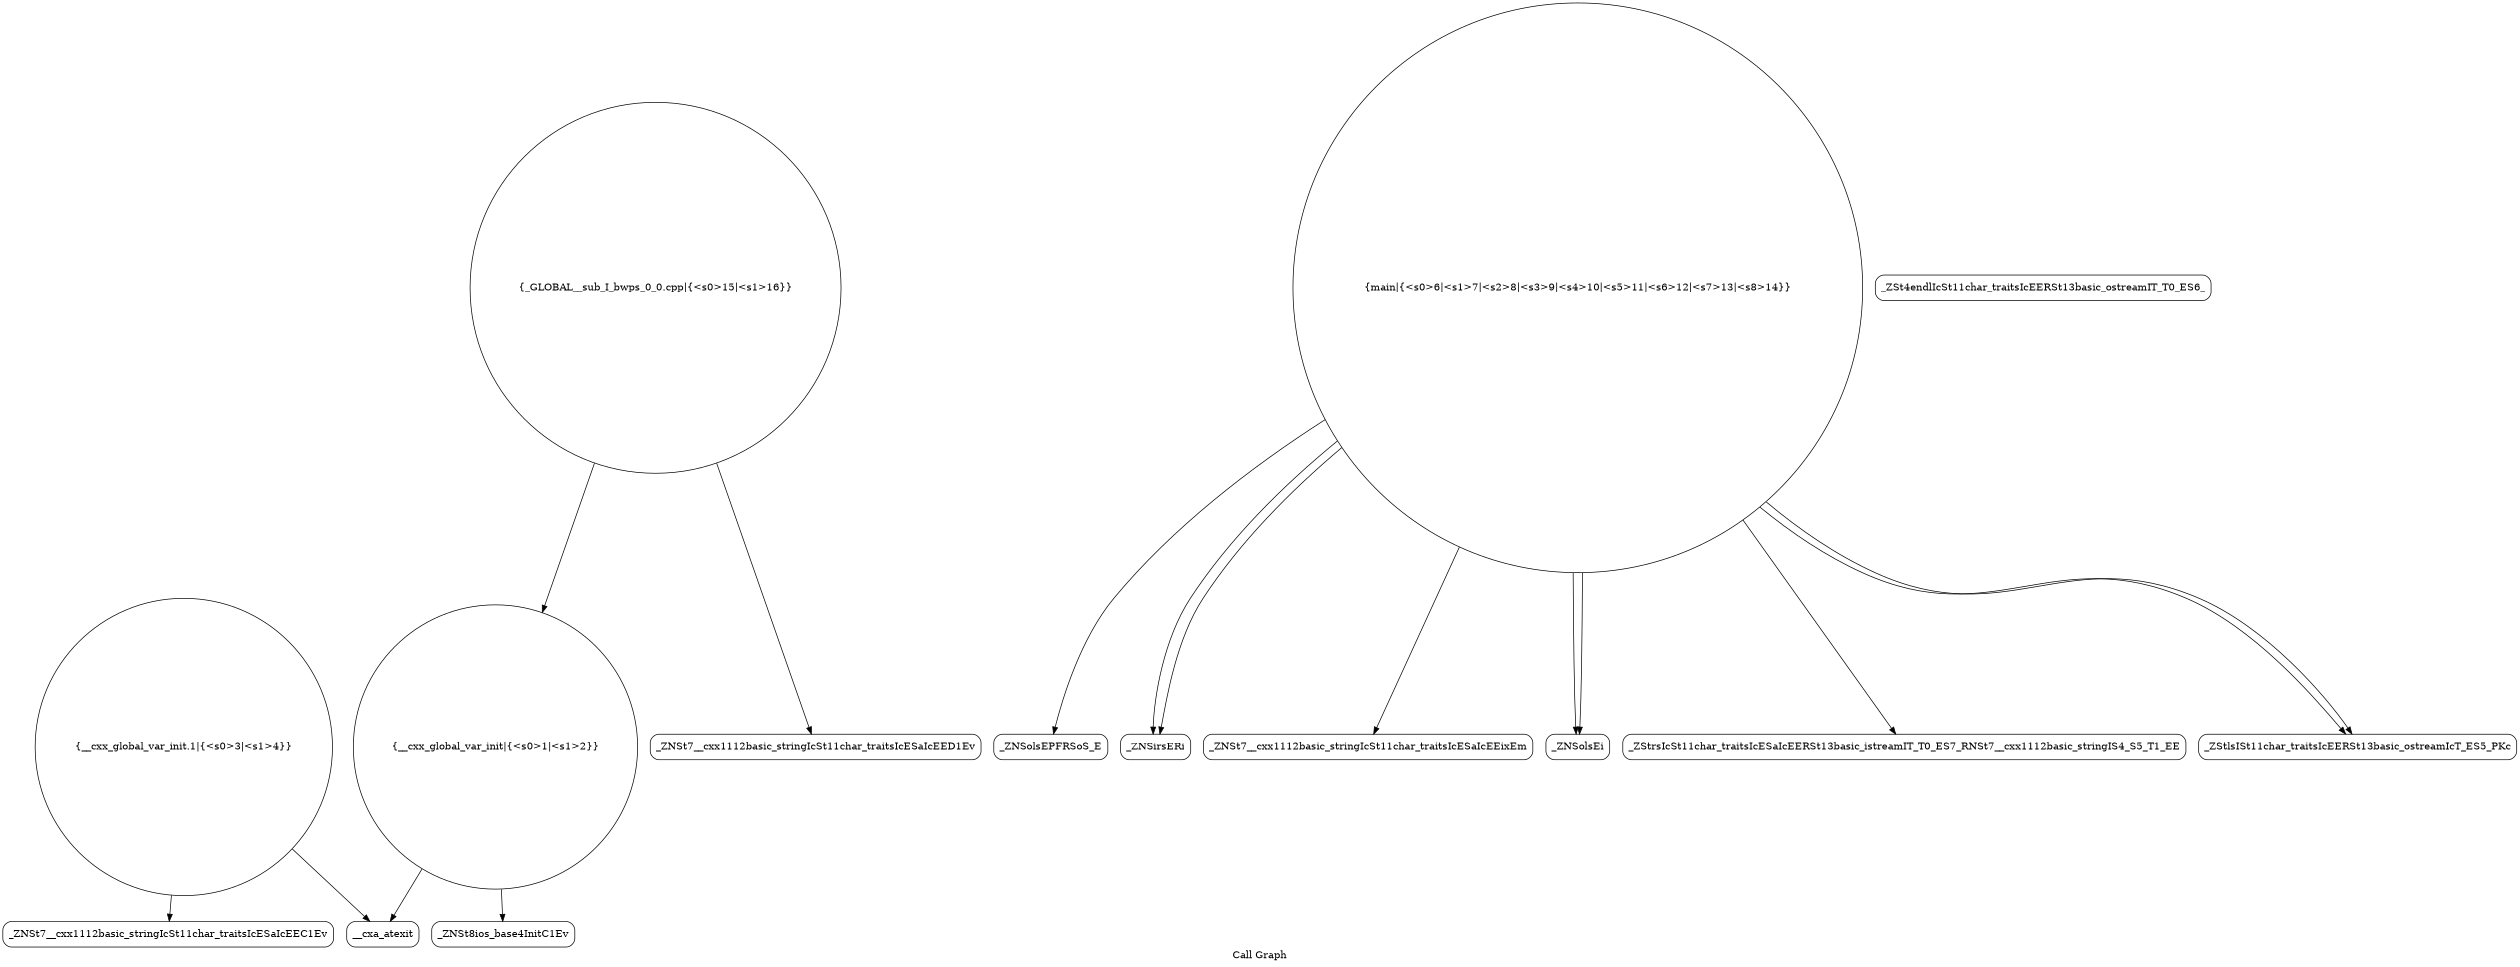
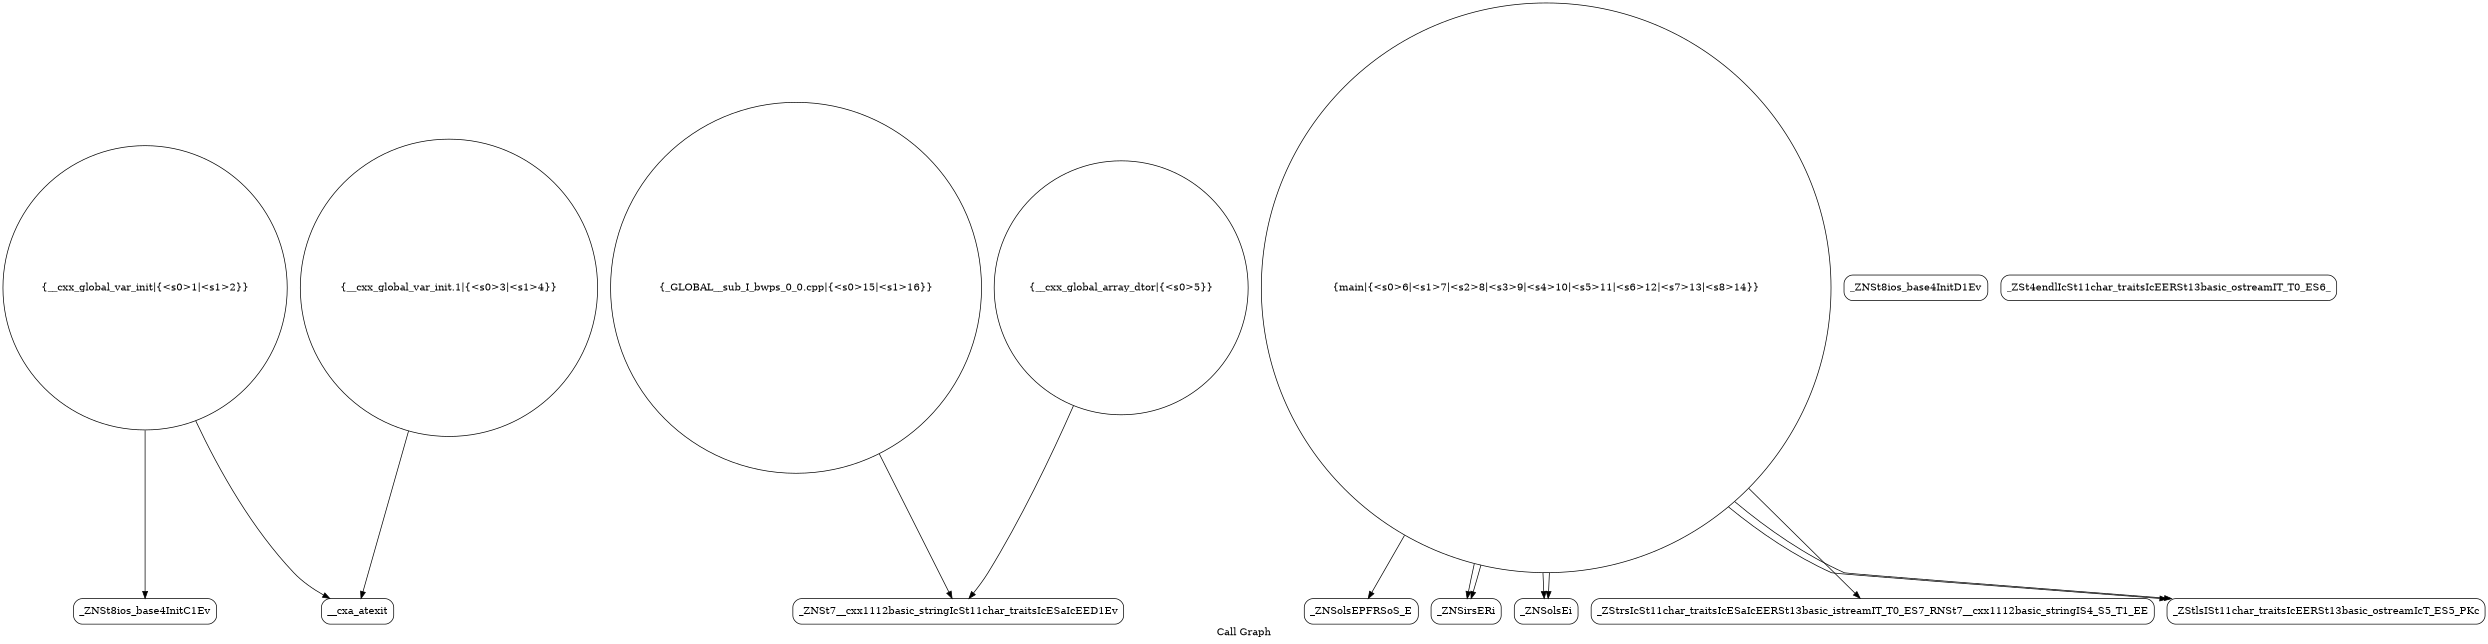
node "{__cxx_global_array_dtor|{<s0>5}}": added
node "_ZNSt8ios_base4InitD1Ev": added
edge "{_GLOBAL__sub_I_bwps_0_0.cpp|{<s0>15|<s1>16}}" -> "{__cxx_global_var_init|{<s0>1|<s1>2}}": removed
node "_ZNSt7__cxx1112basic_stringIcSt11char_traitsIcESaIcEEixEm": removed
node "_ZNSt7__cxx1112basic_stringIcSt11char_traitsIcESaIcEEC1Ev": removed
